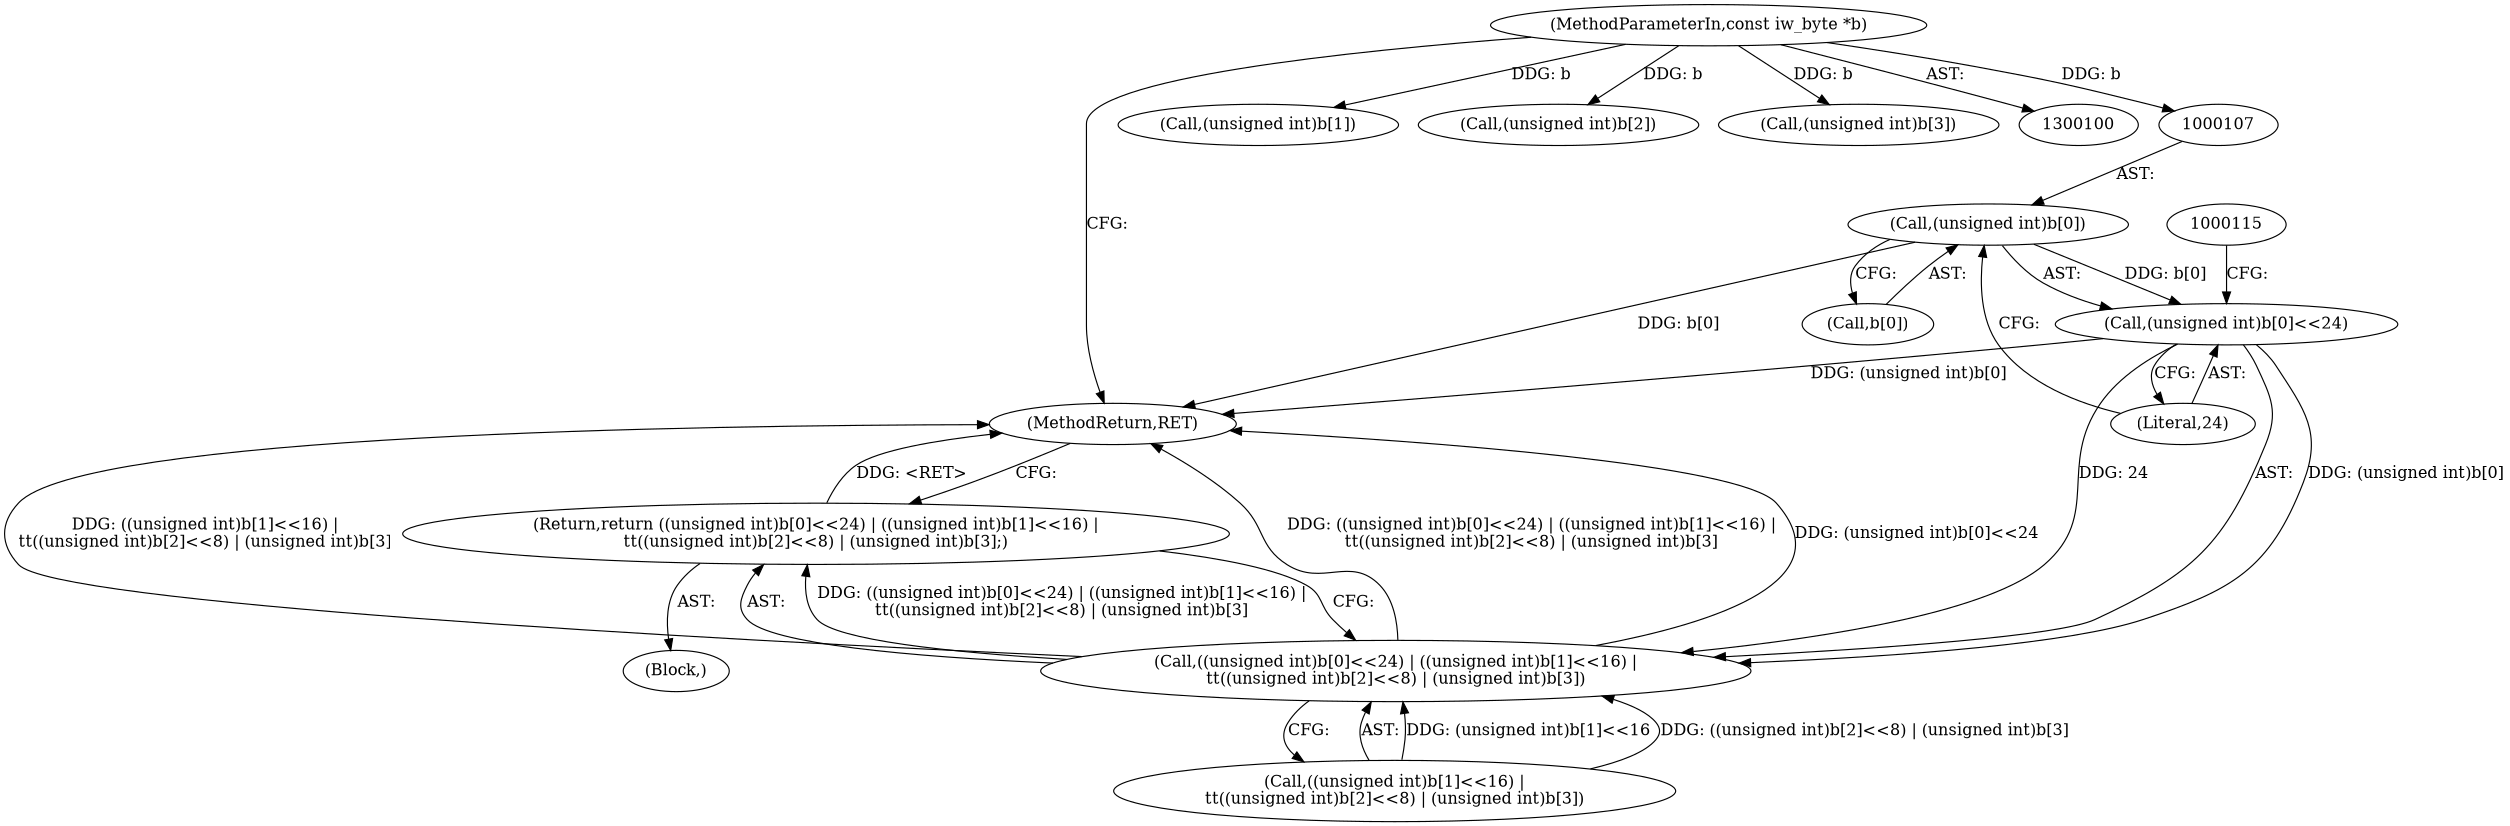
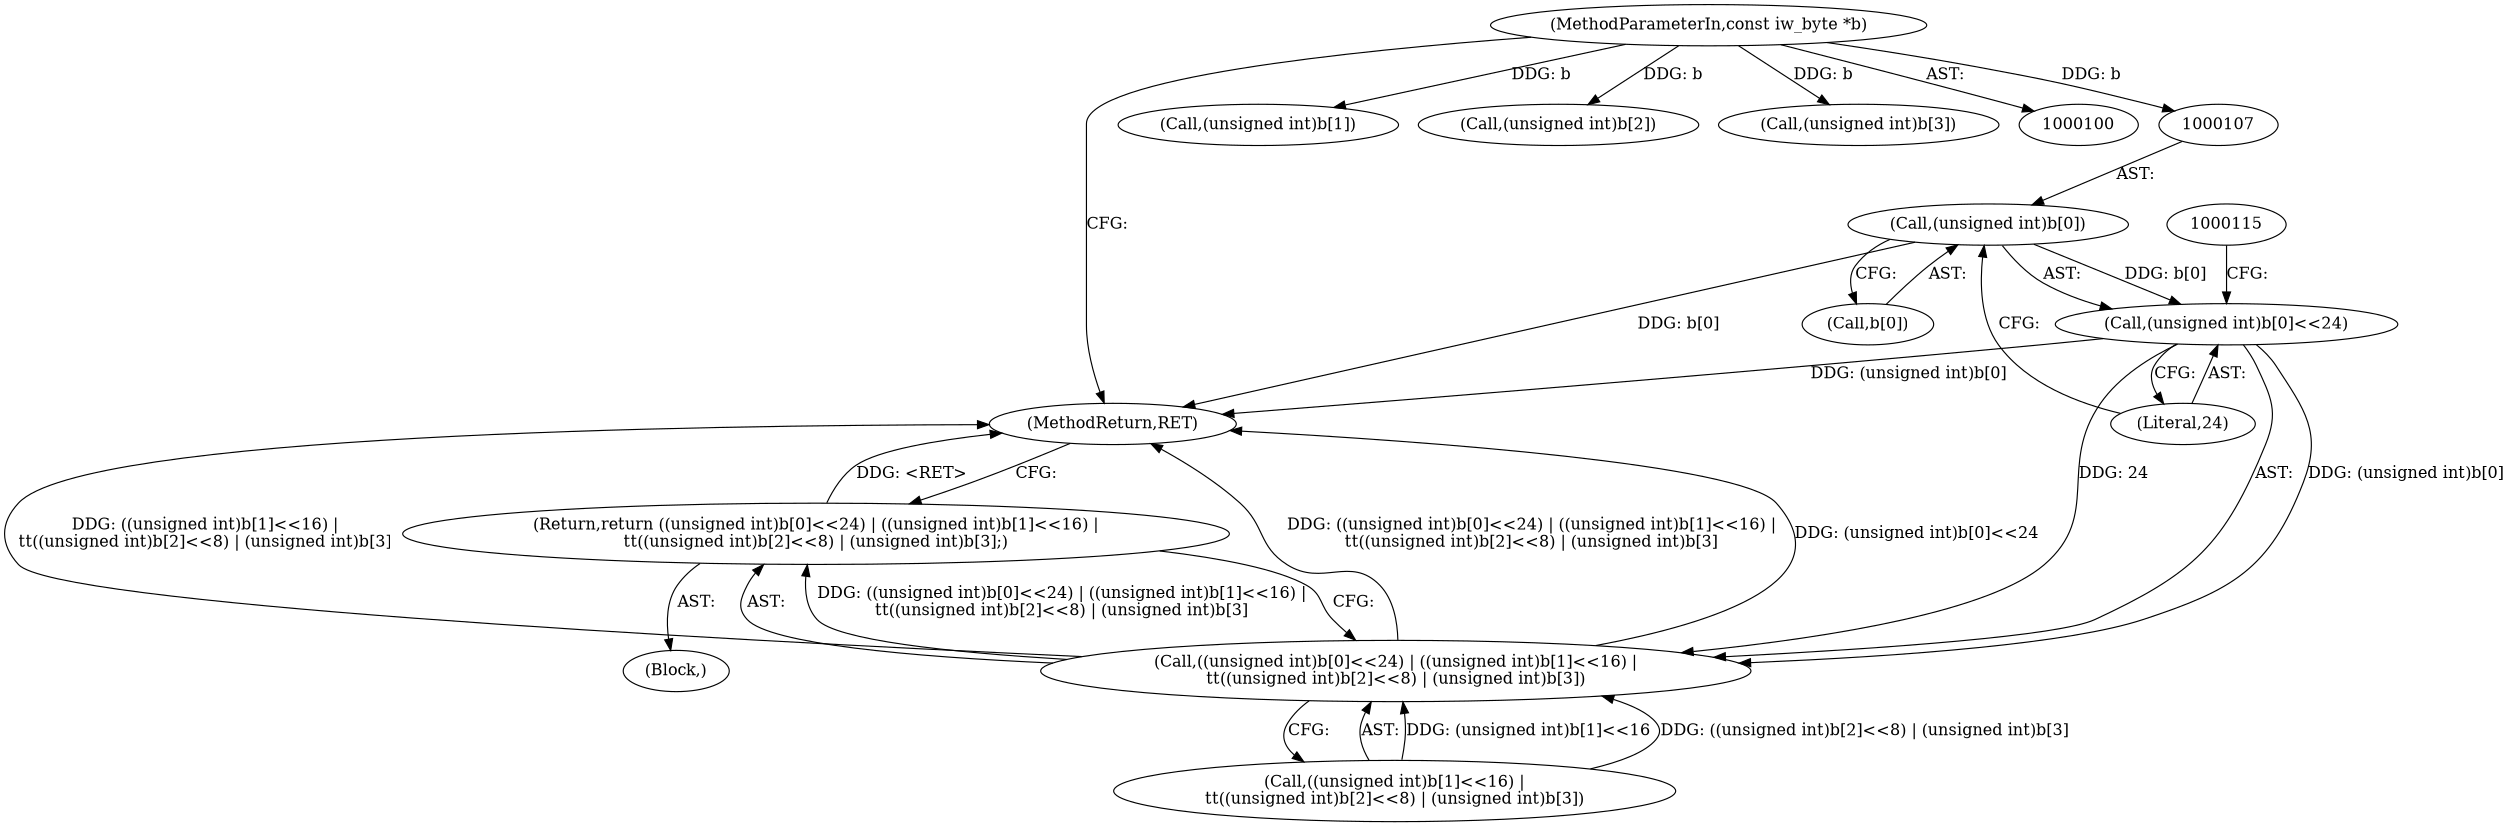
node "1300100": label "1300100" -> "1000100"
